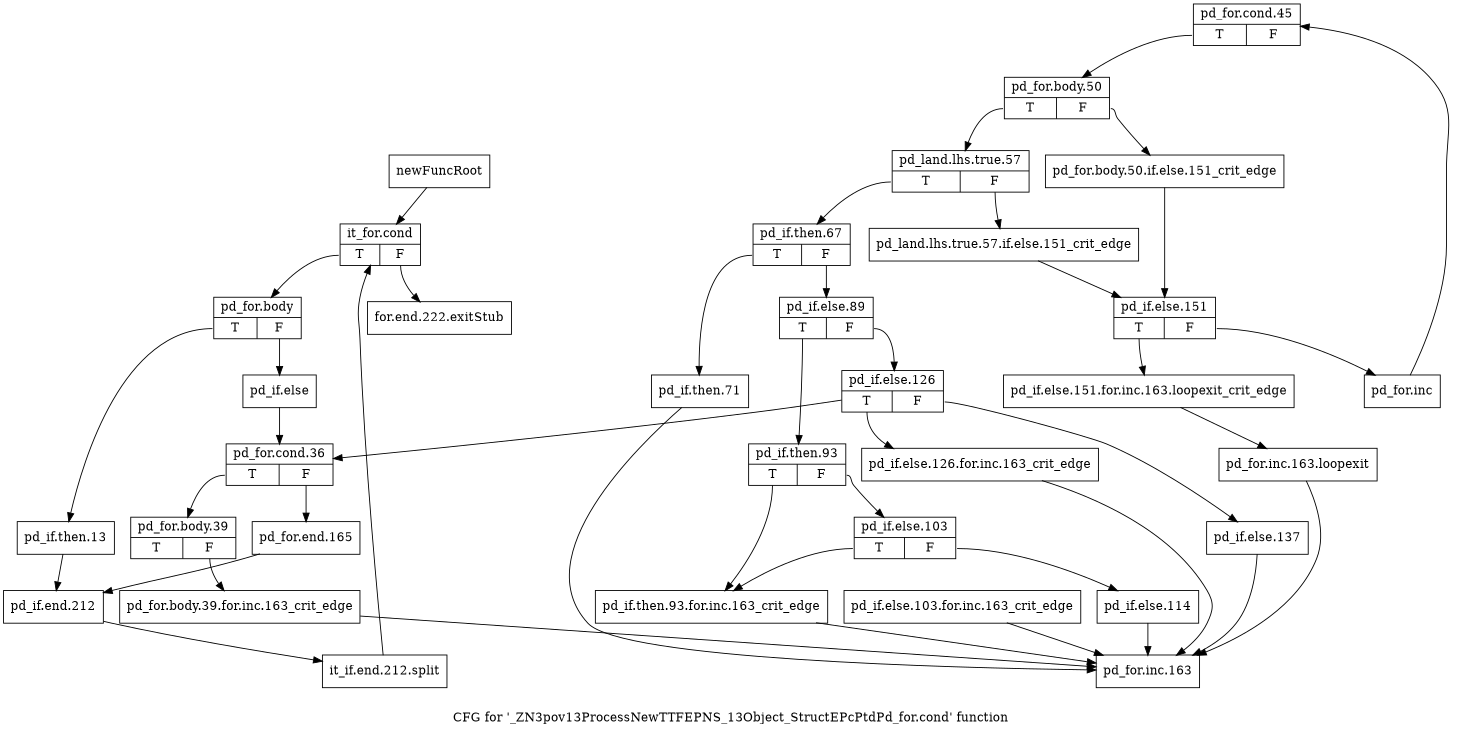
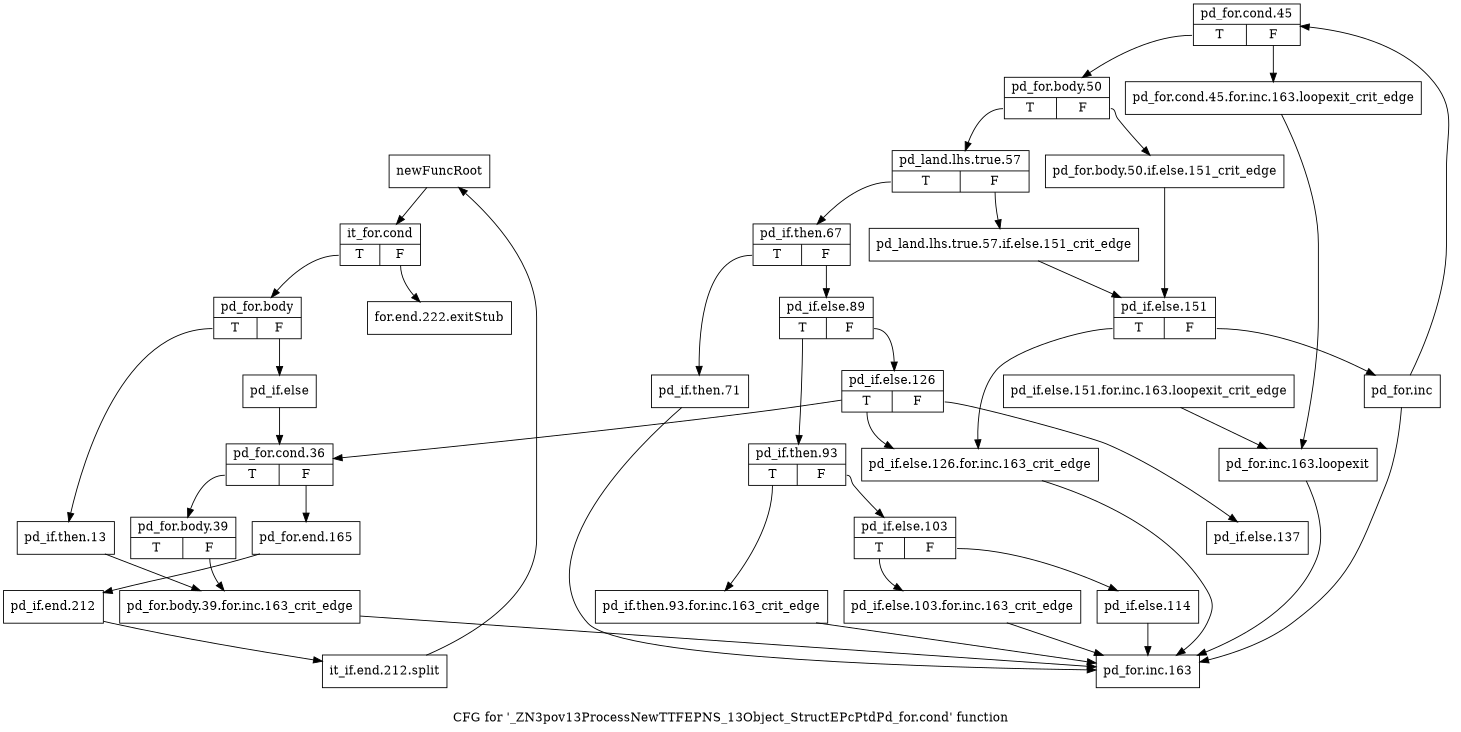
node "pd_for.cond.45.for.inc.163.loopexit_crit_edge": added
edge "pd_if.else.151" -> "pd_if.else.151.for.inc.163.loopexit_crit_edge": now "pd_if.else.151" -> "pd_if.else.126.for.inc.163_crit_edge"
edge "it_if.end.212.split" -> "it_for.cond": now "it_if.end.212.split" -> "newFuncRoot"
edge "pd_if.else.103" -> "pd_if.then.93.for.inc.163_crit_edge": now "pd_if.else.103" -> "pd_if.else.103.for.inc.163_crit_edge"
edge "pd_if.then.13" -> "pd_if.end.212": now "pd_if.then.13" -> "pd_for.body.39.for.inc.163_crit_edge"
edge "pd_if.else.137" -> "pd_for.inc.163": now "pd_for.inc" -> "pd_for.inc.163"
